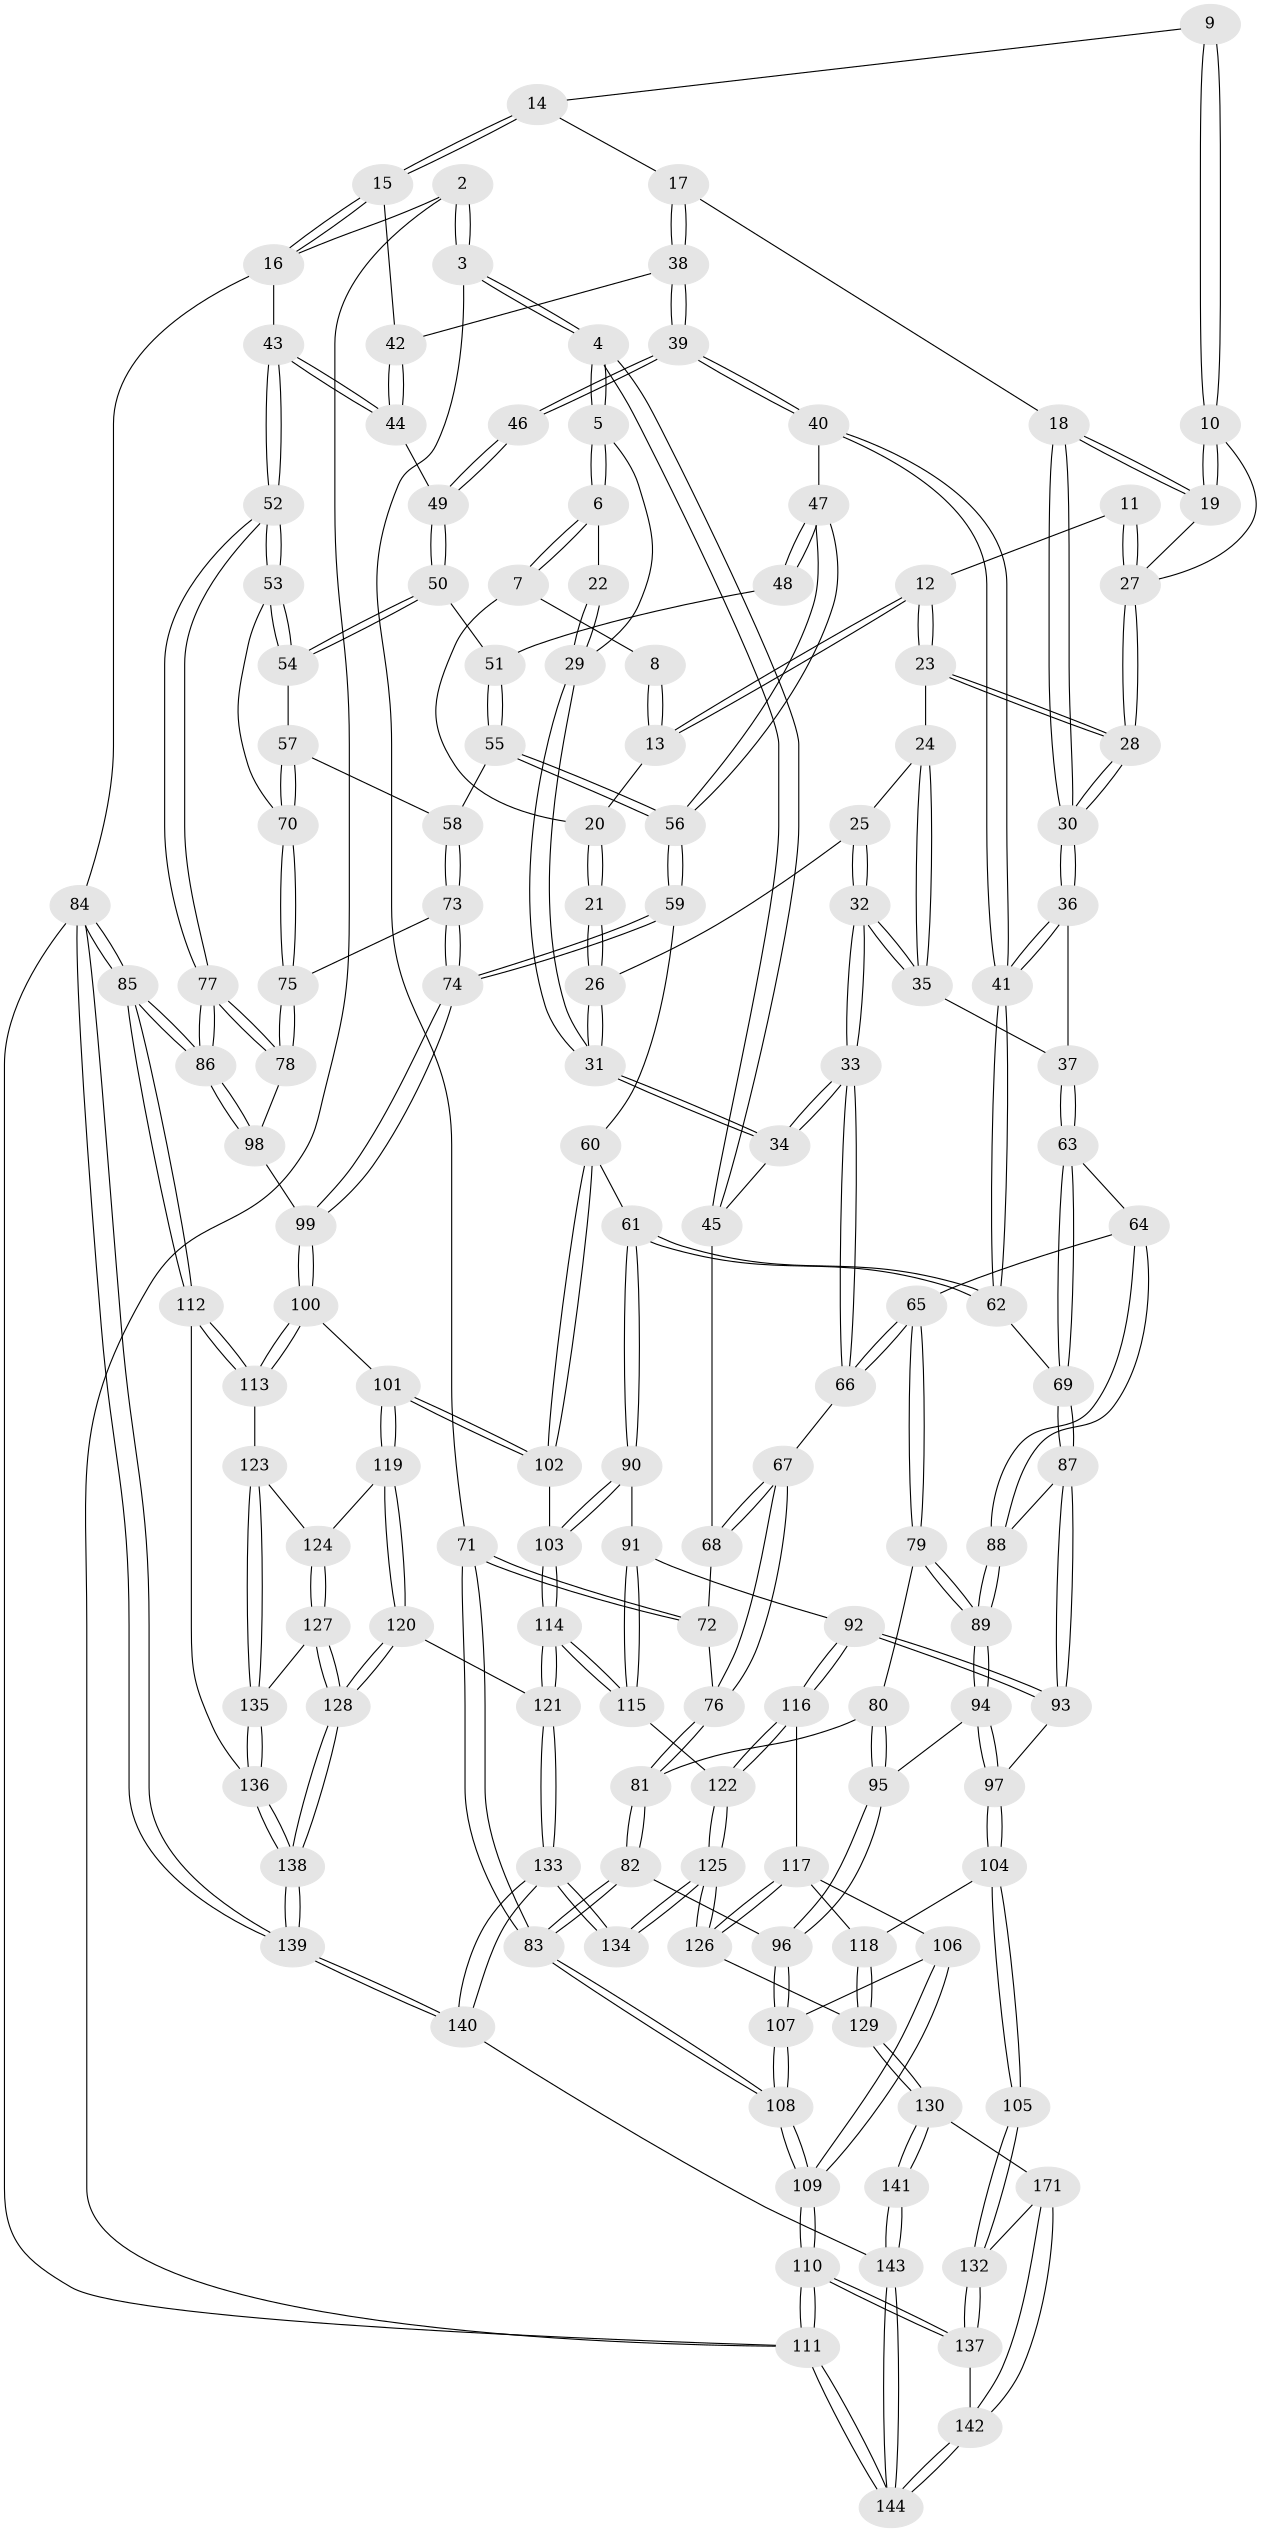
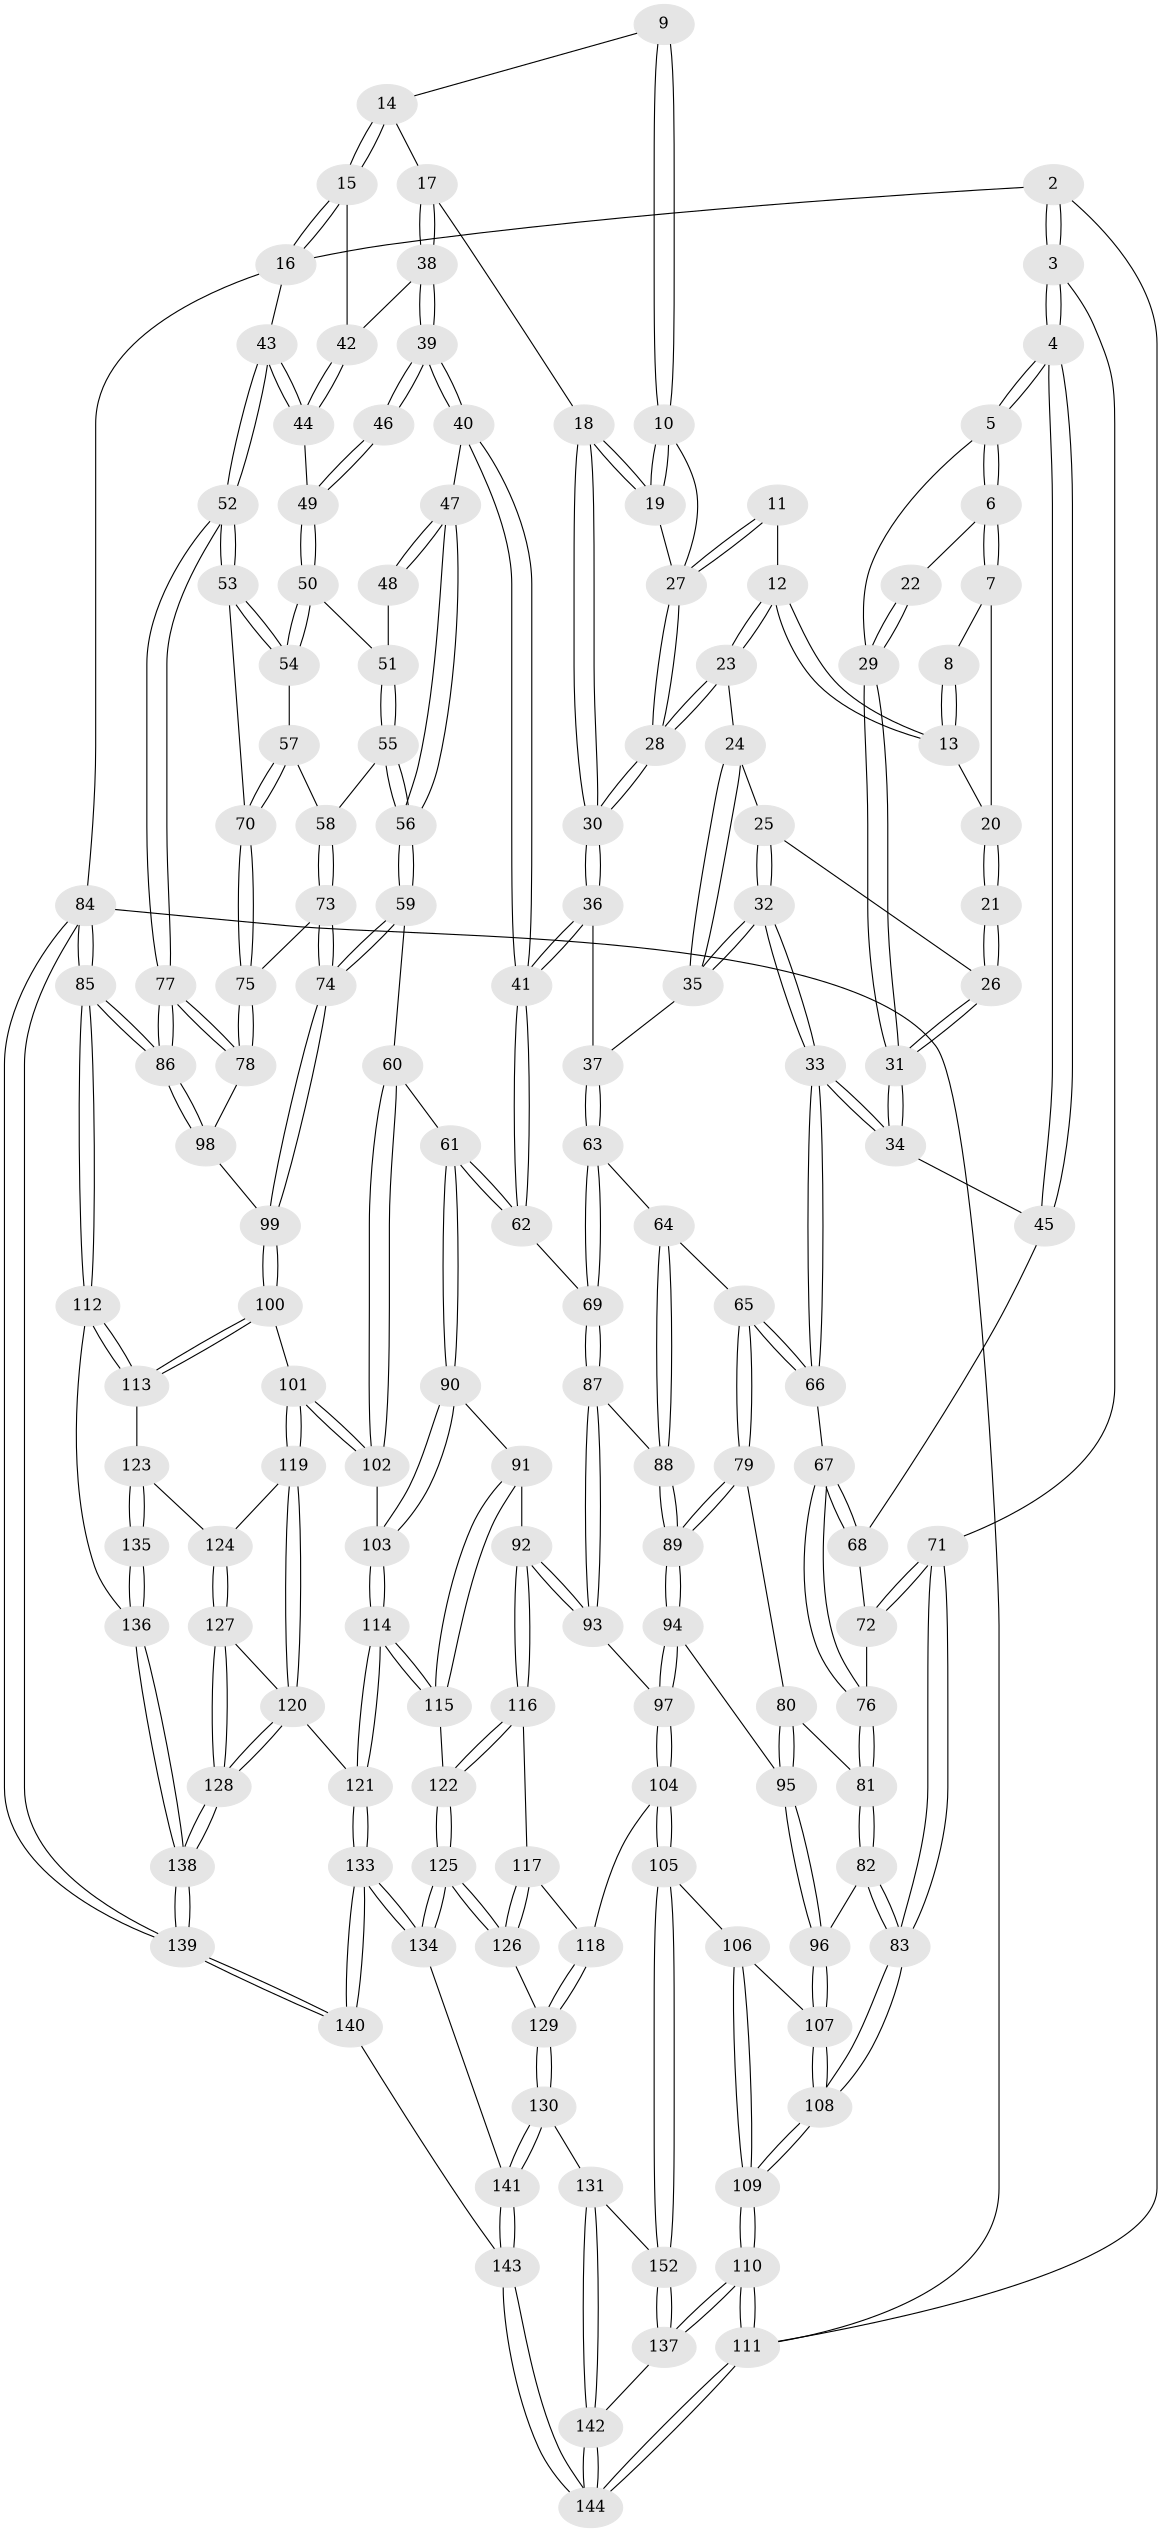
edge "127" -- "135": now "127" -- "120"
edge "117" -- "106": now "105" -- "106"
edge "134" -- "141": added
node "171": label "171" -> "131"
node "132": label "132" -> "152"
